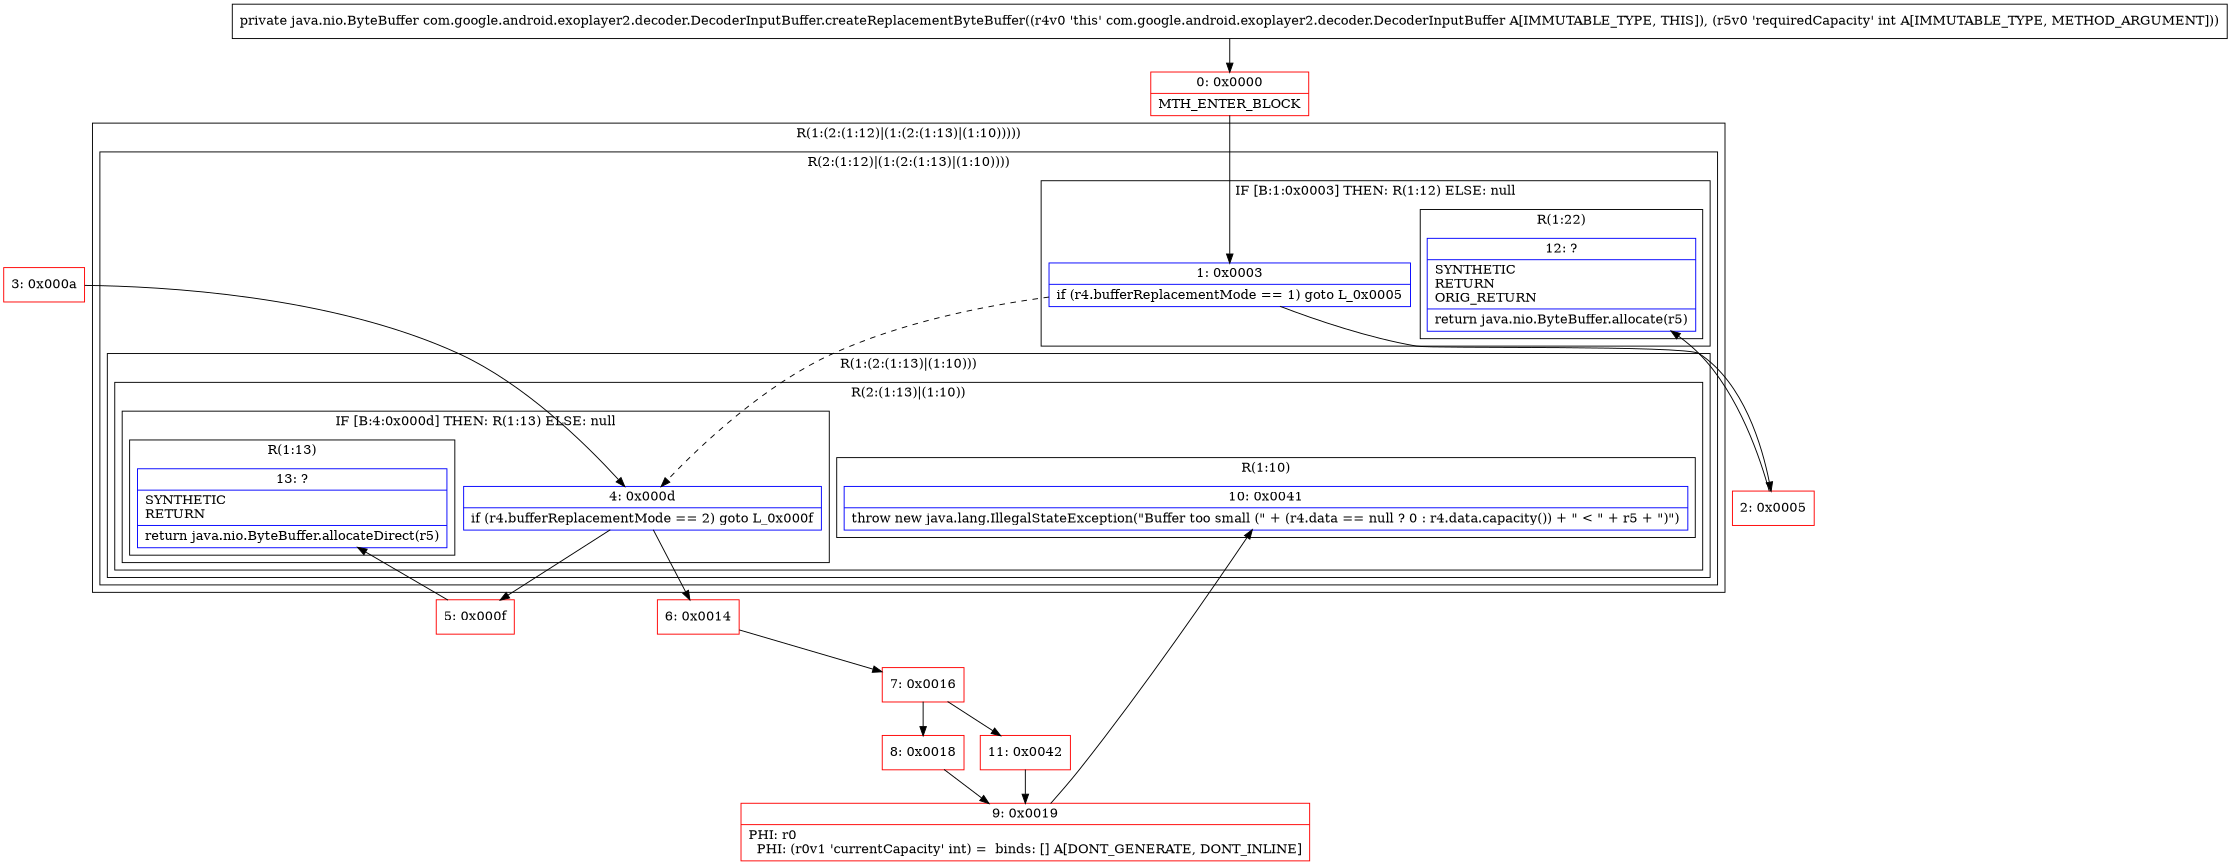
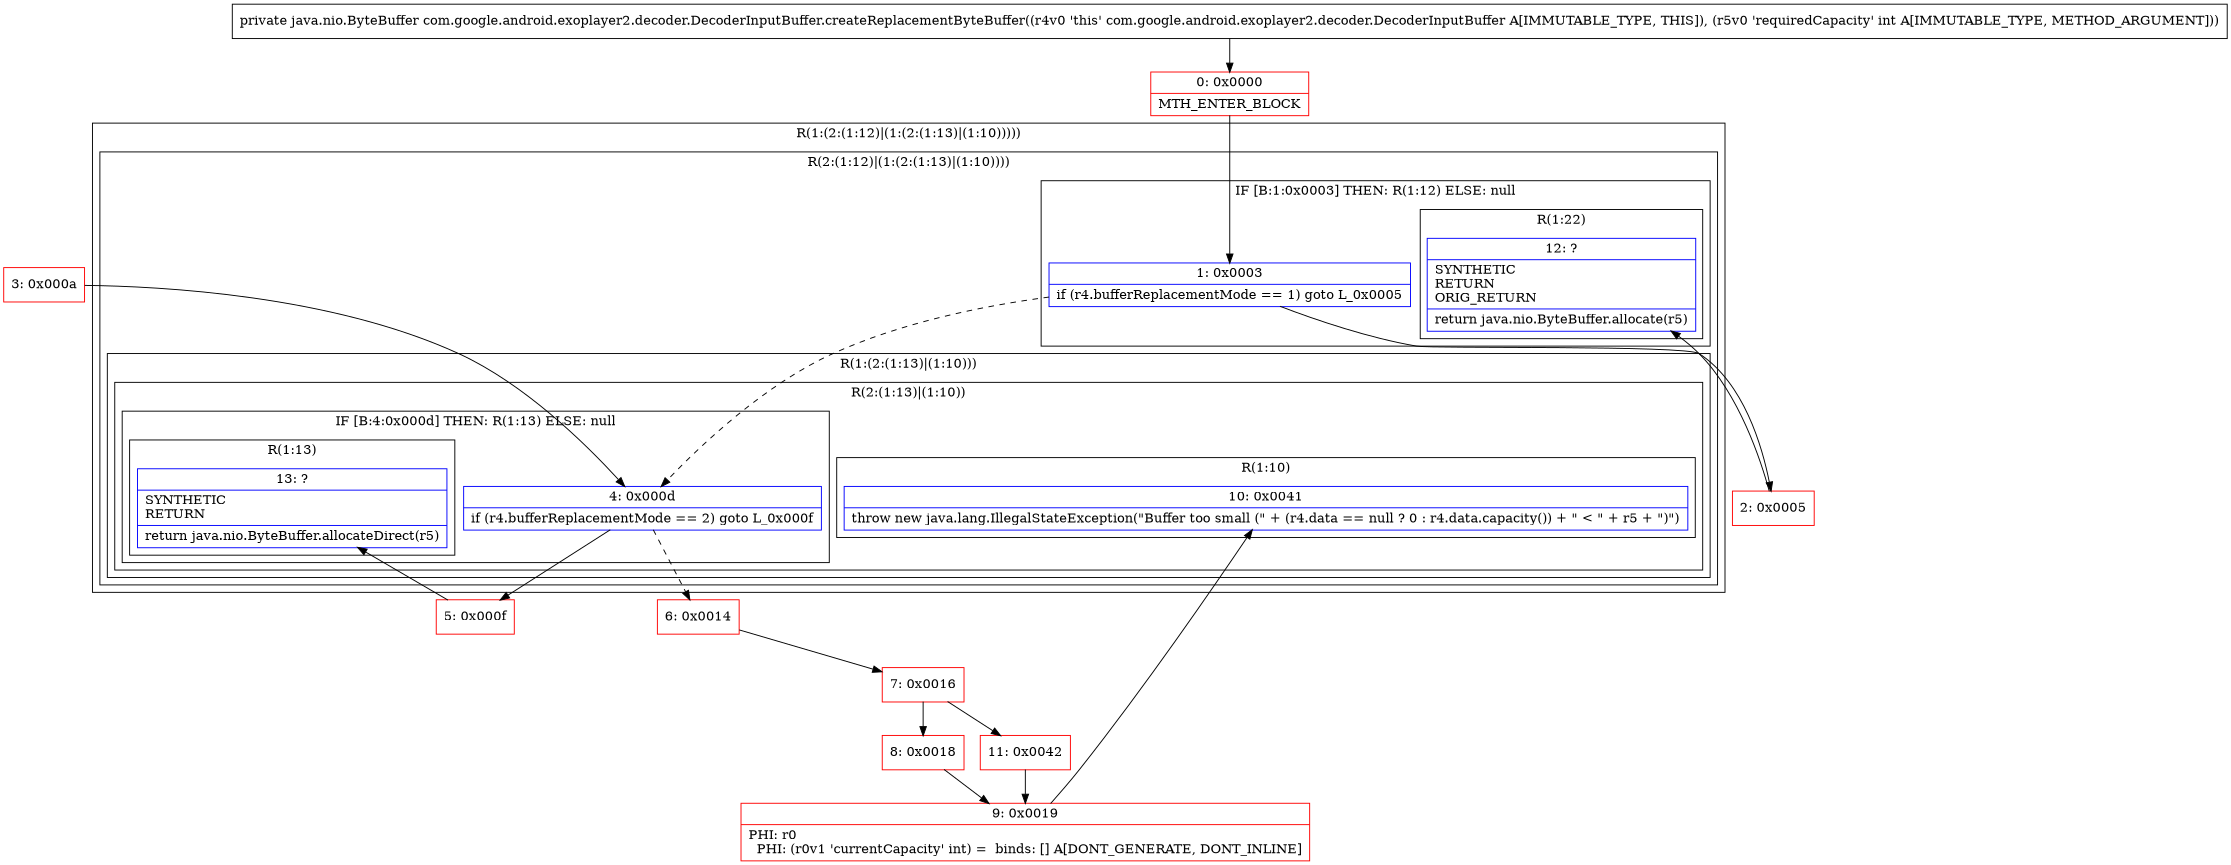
edge "4: 0x000d" -> "6: 0x0014": style solid -> dashed
